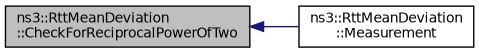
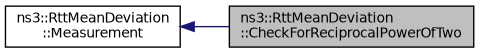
edge "ns3::RttMeanDeviation ::Measurement" -> "ns3::RttMeanDeviation ::CheckForReciprocalPowerOfTwo": reversed
